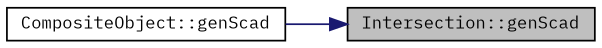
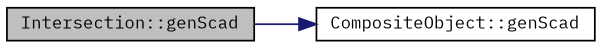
edge "CompositeObject::genScad" -> "Intersection::genScad": reversed
